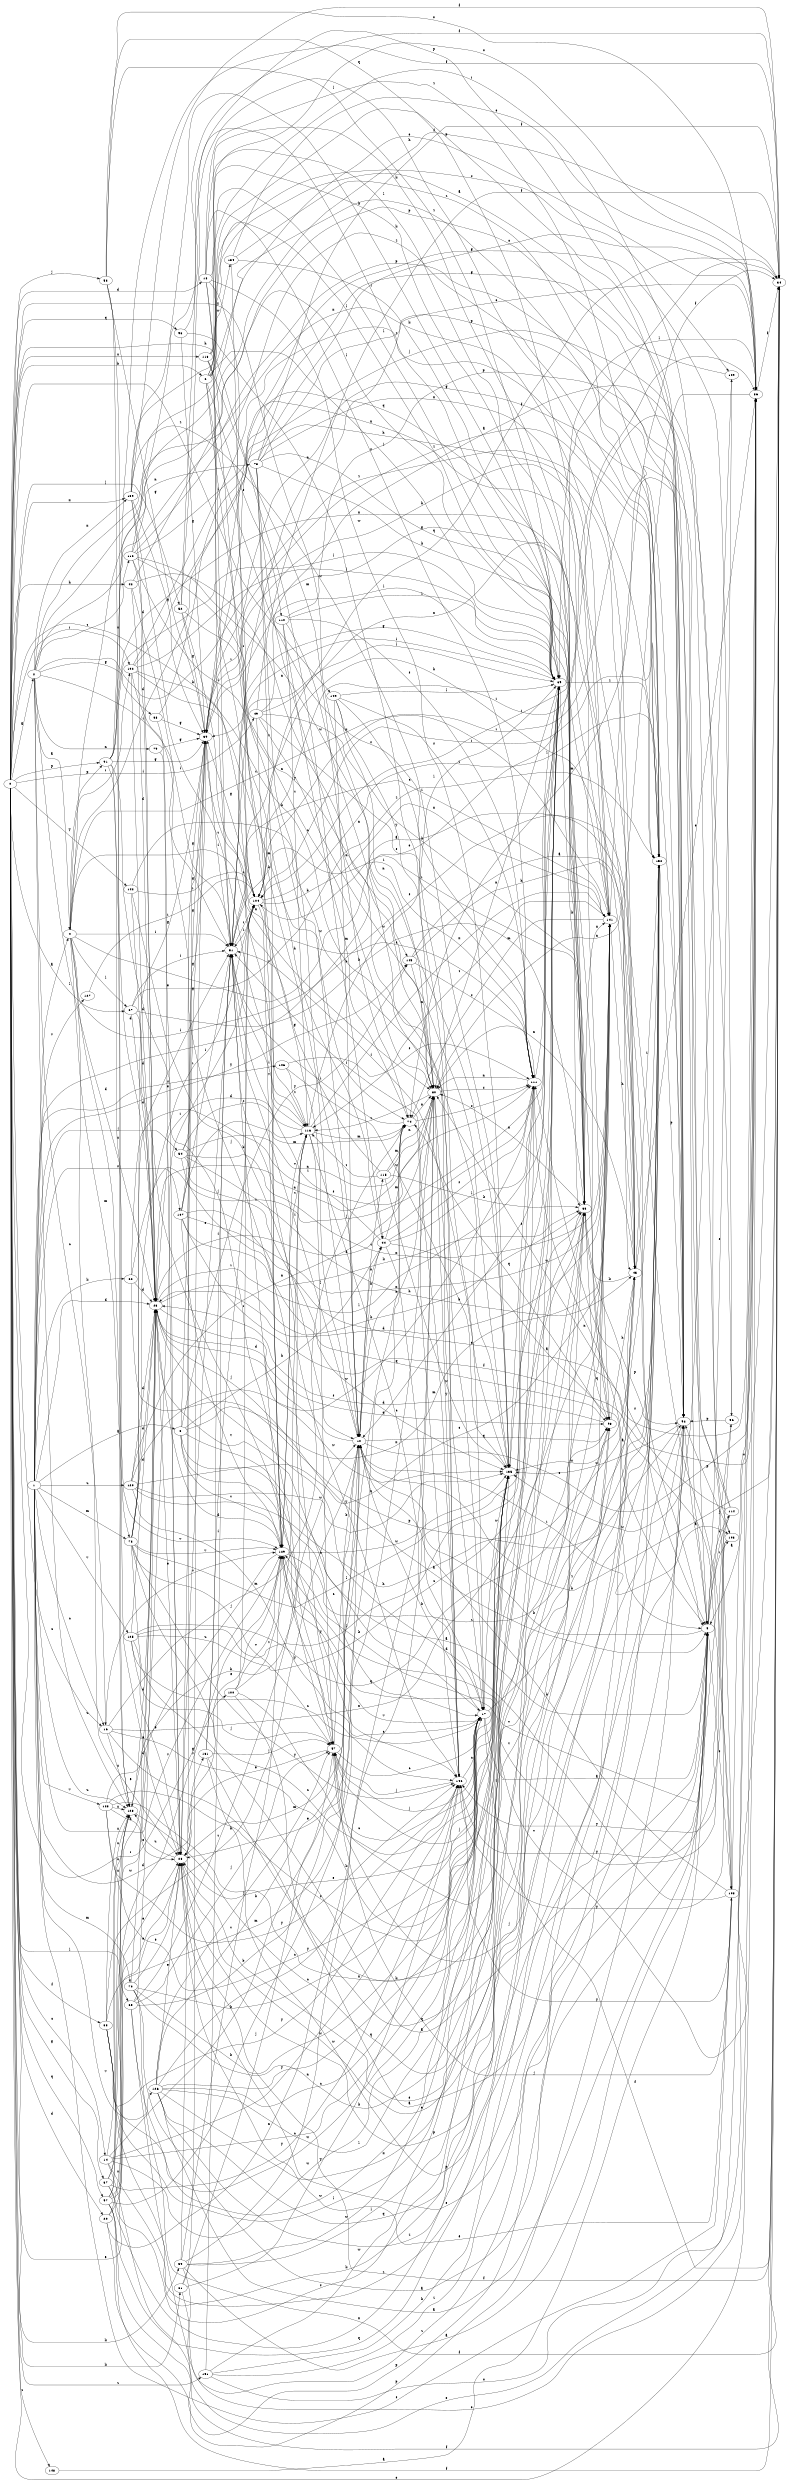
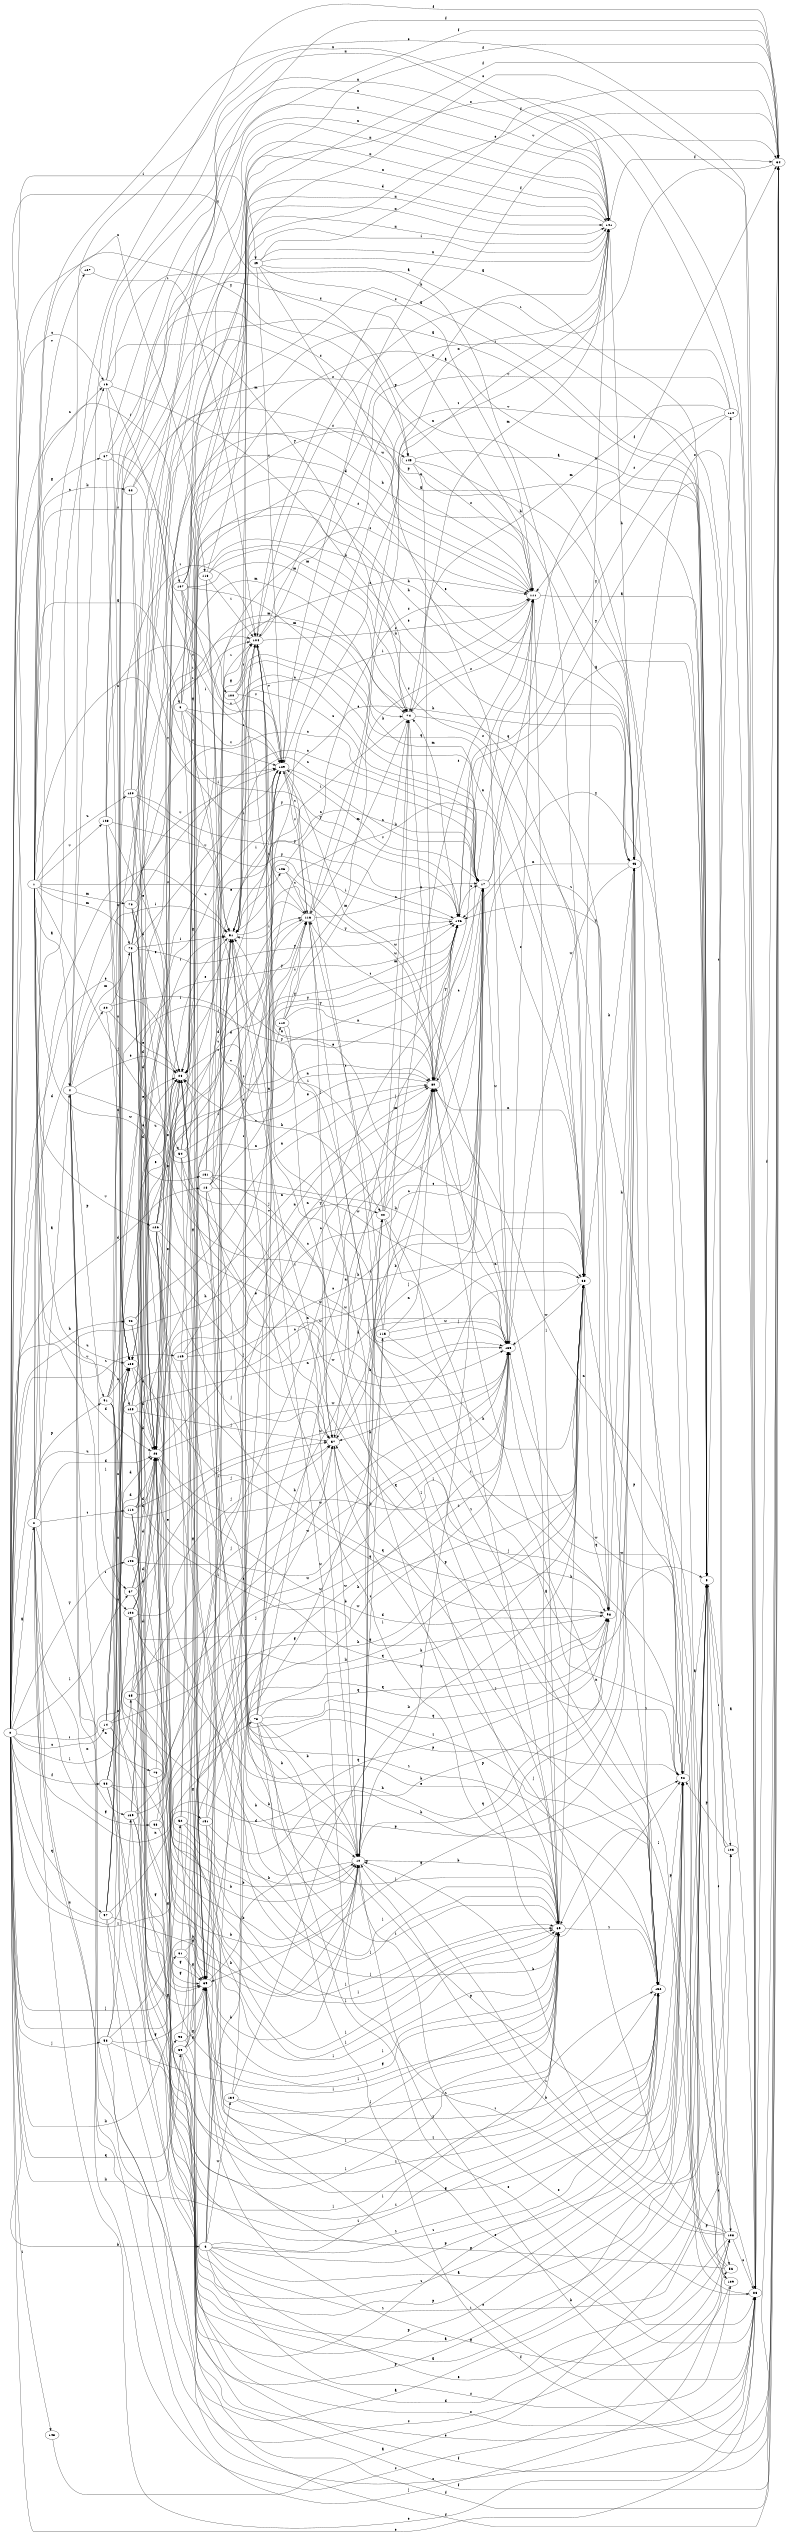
edge "149" -> "39": added, label "g"
